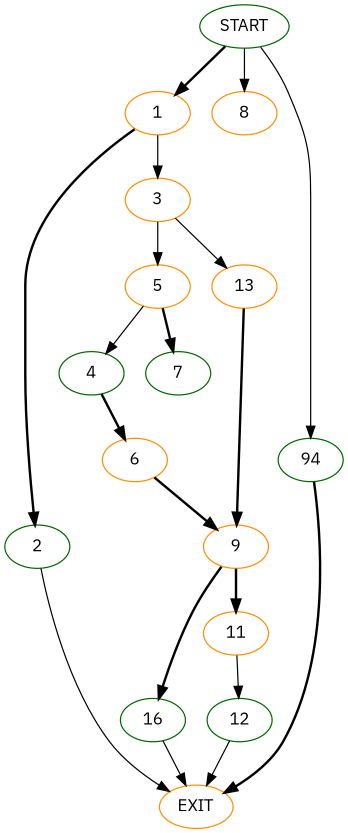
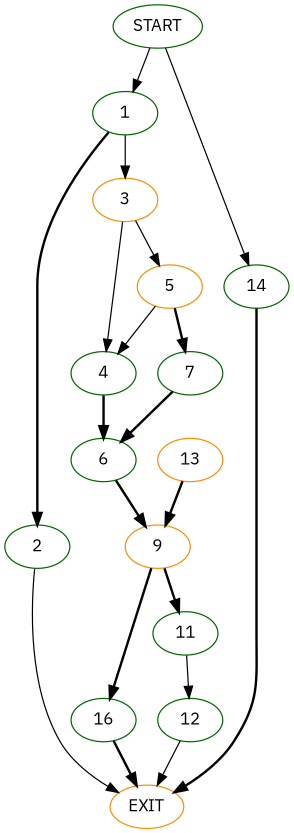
edge "START" -> "1": style bold -> solid
node "1": color darkorange -> darkgreen
node "8": removed
edge "3" -> "13": now "3" -> "4"
edge "7" -> "6": added
node "6": color darkorange -> darkgreen
node "94": label "94" -> "14"
node "11": color darkorange -> darkgreen
edge "16" -> "EXIT": style solid -> bold
